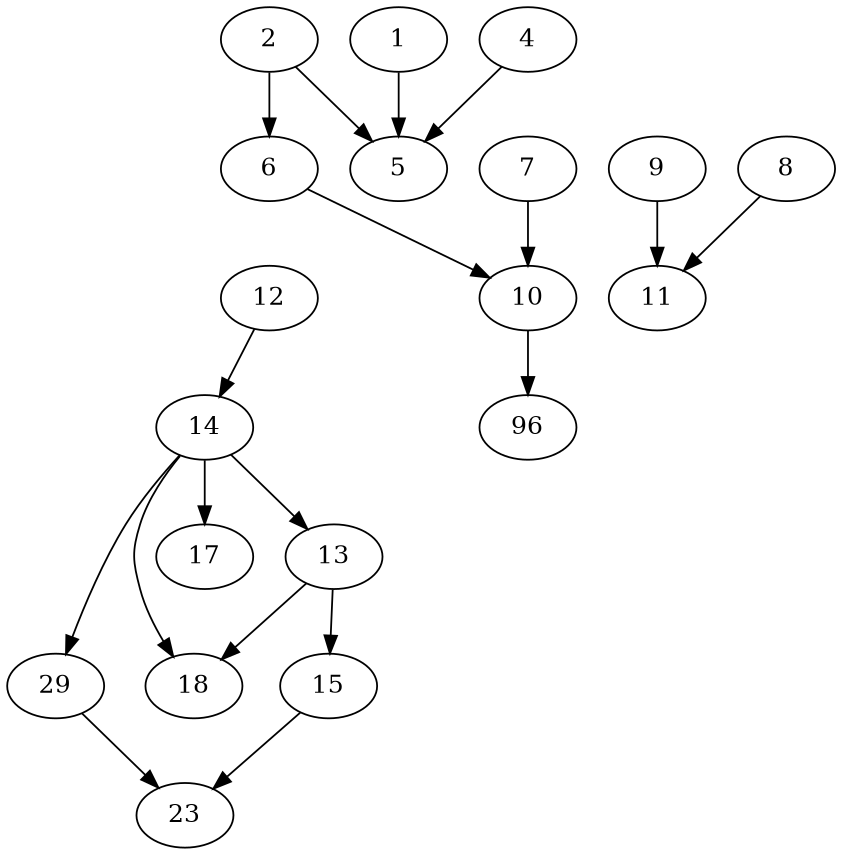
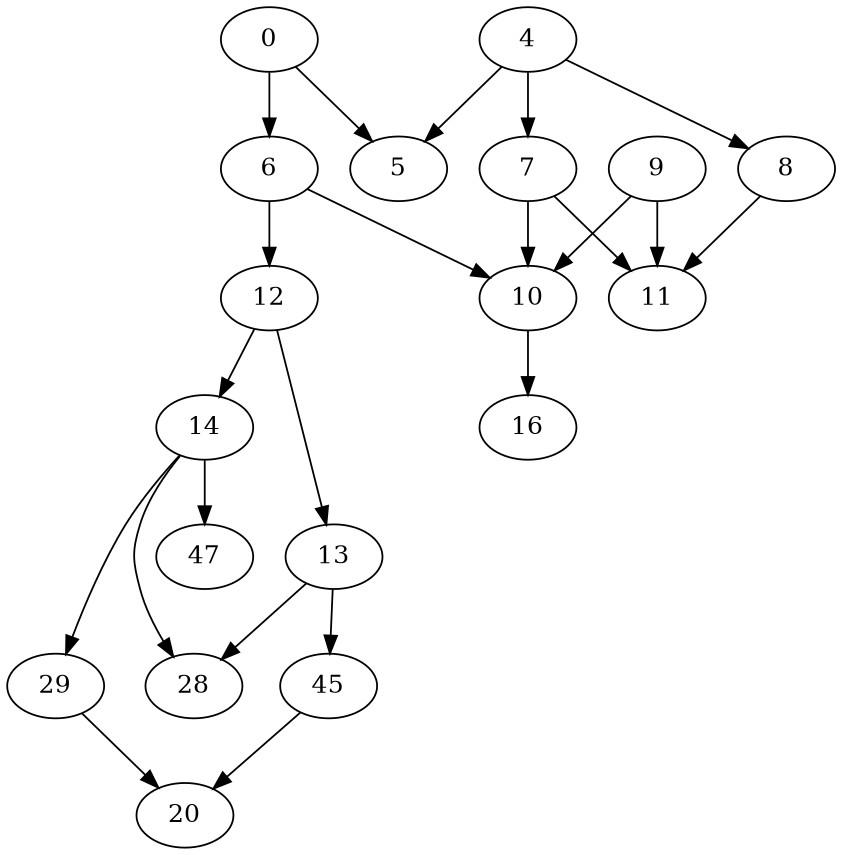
node "2": label "2" -> "0"
node "1": removed
edge "4" -> "7": added
edge "4" -> "8": added
edge "6" -> "12": added
edge "7" -> "11": added
edge "9" -> "10": added
node "96": label "96" -> "16"
edge "14" -> "13": now "12" -> "13"
node "17": label "17" -> "47"
node "18": label "18" -> "28"
node "15": label "15" -> "45"
node "23": label "23" -> "20"
